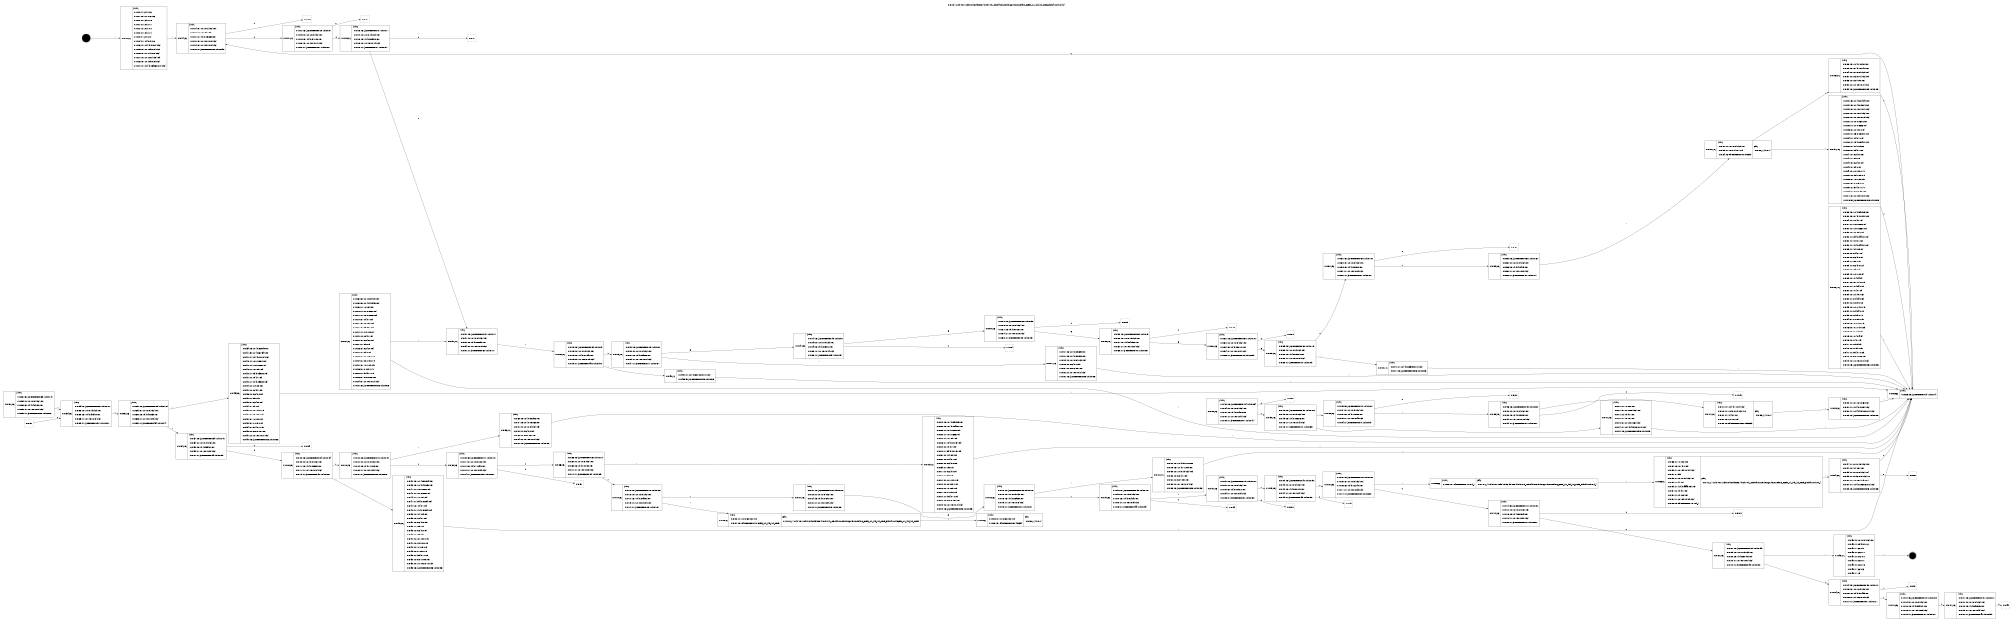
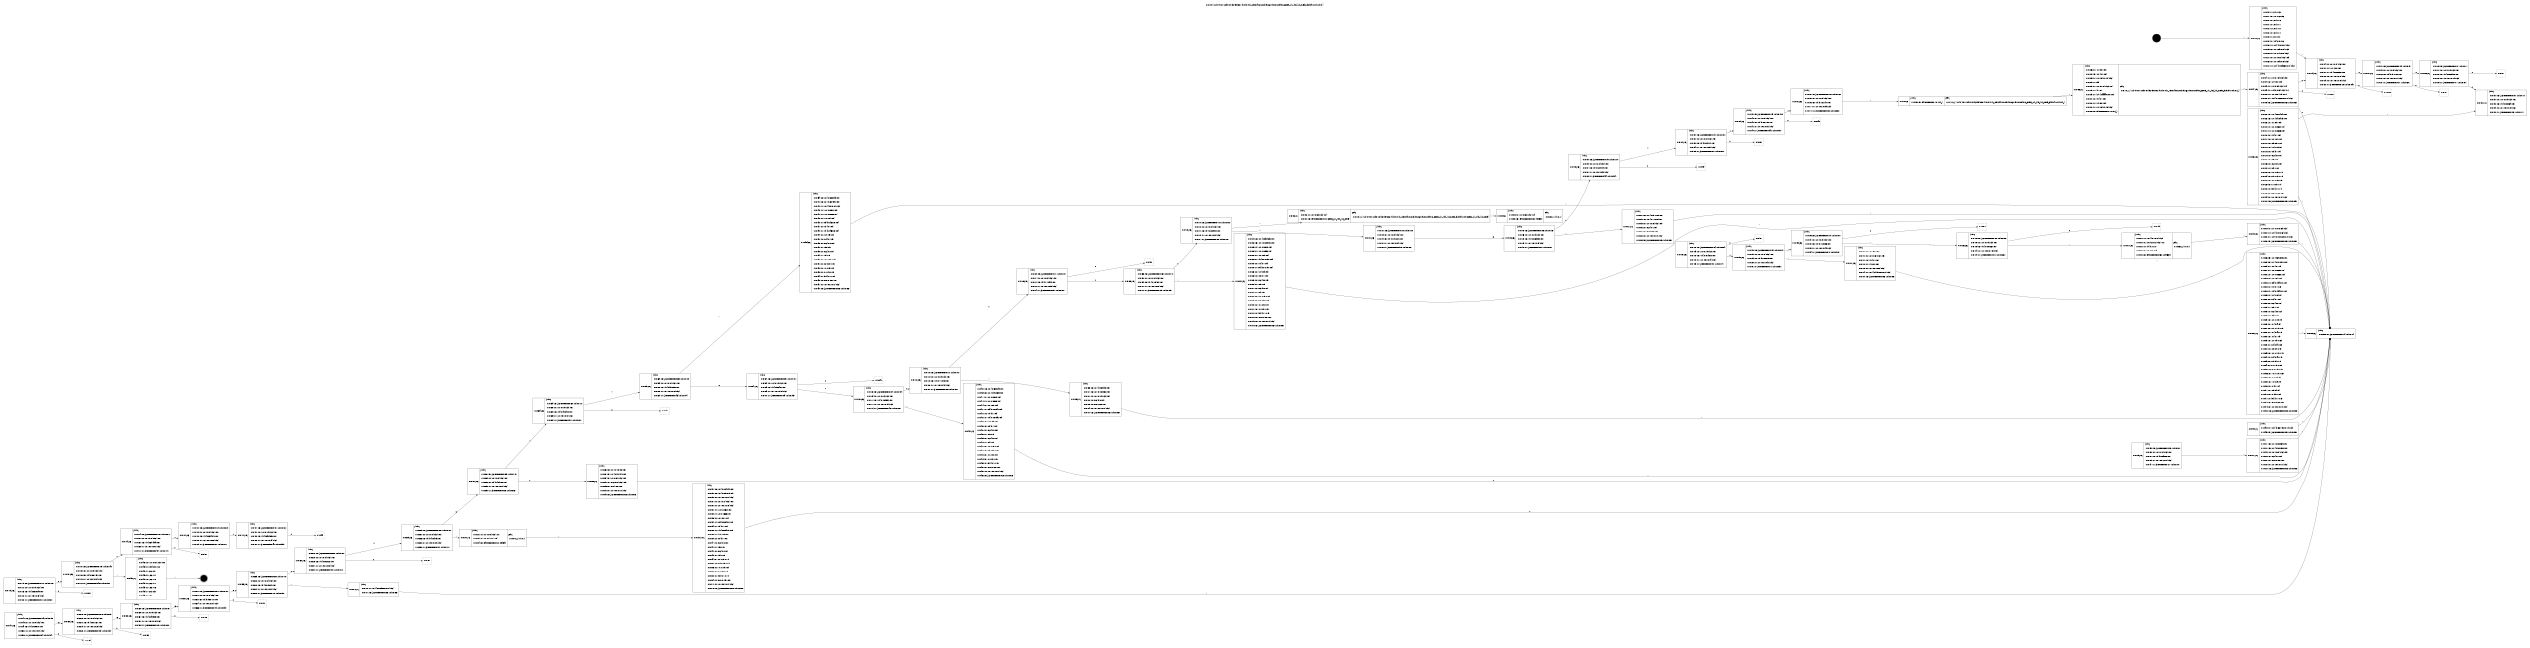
edge "0x402085 [5]" -> "0x40146f [23]": now "0x4019f1 [33]" -> "0x40146f [23]"
edge "0x4018a7 [13]" -> "0x4019a5 [27]": now "0x4015a6 [25]" -> "0x4019a5 [27]"
edge "0x4014de [25]" -> "0x4014f7 [25]": removed, label "15"
node "0x4014c8 [22]": removed
edge "0x401d42" -> "0x4015bf [25]": reversed
edge "0x401704 [25]" -> "0x40171d [25]": removed, label "3"
edge "0x40158d [25]" -> "0x4015a6 [25]": added, label "13"
